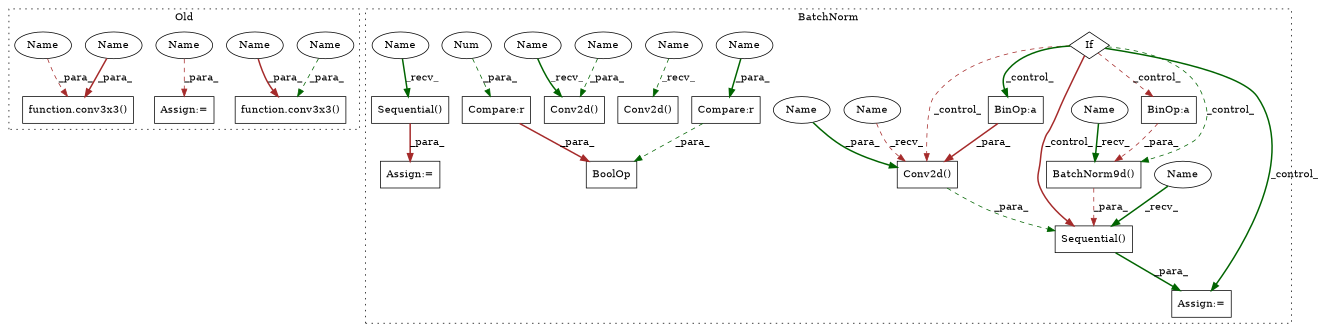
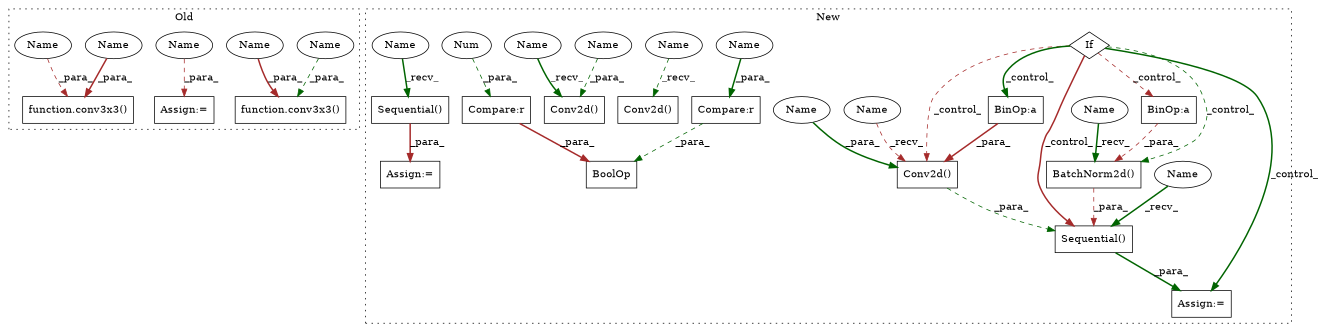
cluster "BatchNorm": label "BatchNorm" -> "New"
node "BatchNorm9d()": label "BatchNorm9d()" -> "BatchNorm2d()"
